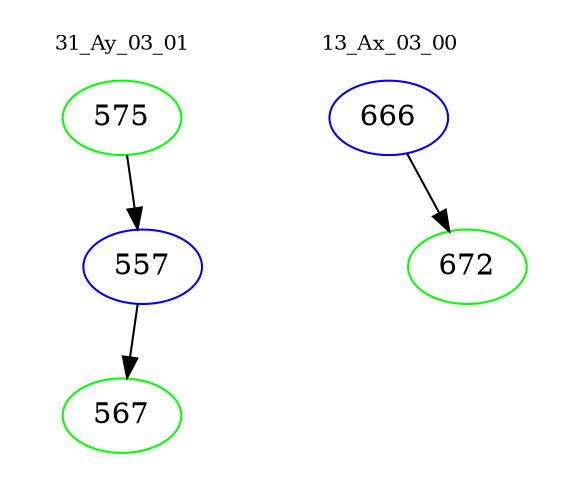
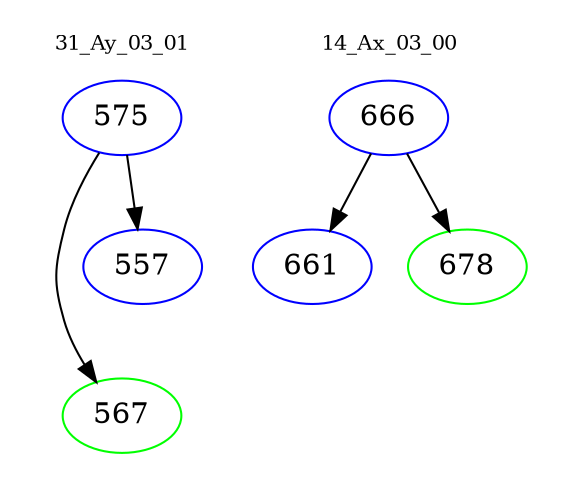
cluster "13_Ax_03_00": label "13_Ax_03_00" -> "14_Ax_03_00"
node "575": color green -> blue
node "661": added
node "672": label "672" -> "678"
edge "557" -> "567": now "575" -> "567"
